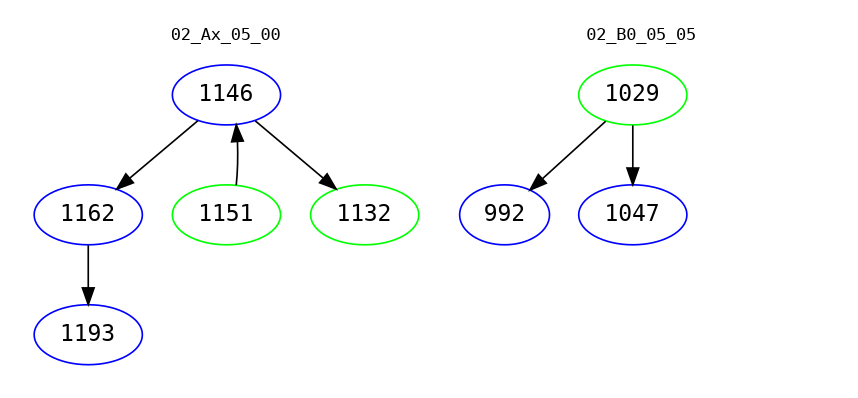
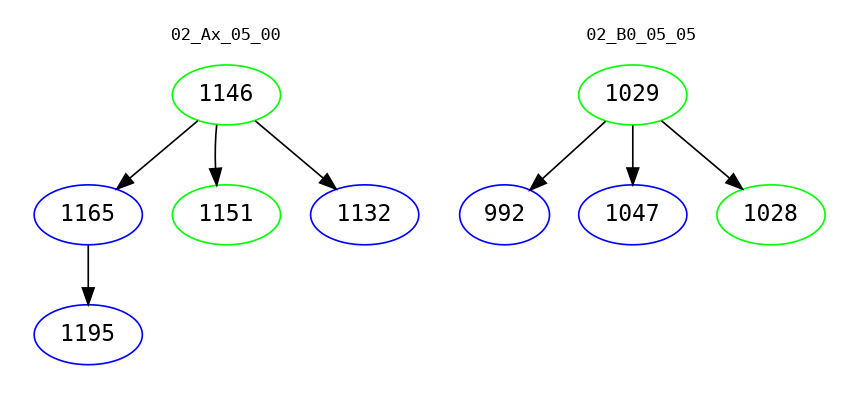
node "1146": color blue -> green
edge "1151" -> "1146": reversed
node "1162": label "1162" -> "1165"
node "1132": color green -> blue
node "1028": added
node "1193": label "1193" -> "1195"
